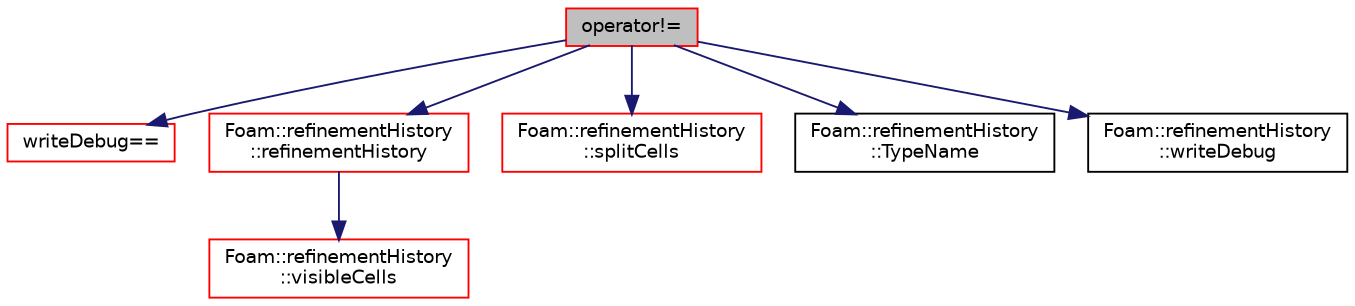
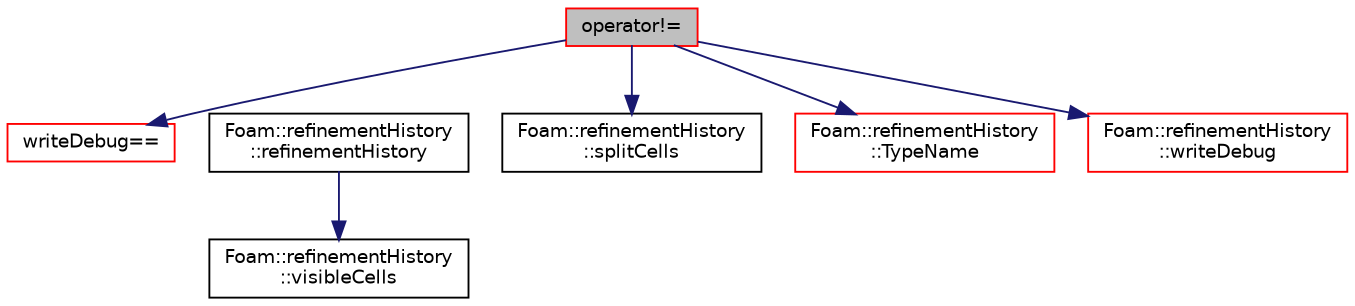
edge "operator!=" -> "Foam::refinementHistory ::refinementHistory": removed
node "Foam::refinementHistory ::refinementHistory": color red -> black
node "Foam::refinementHistory ::splitCells": color red -> black
node "Foam::refinementHistory ::TypeName": color black -> red
node "Foam::refinementHistory ::writeDebug": color black -> red
node "Foam::refinementHistory ::visibleCells": color red -> black
